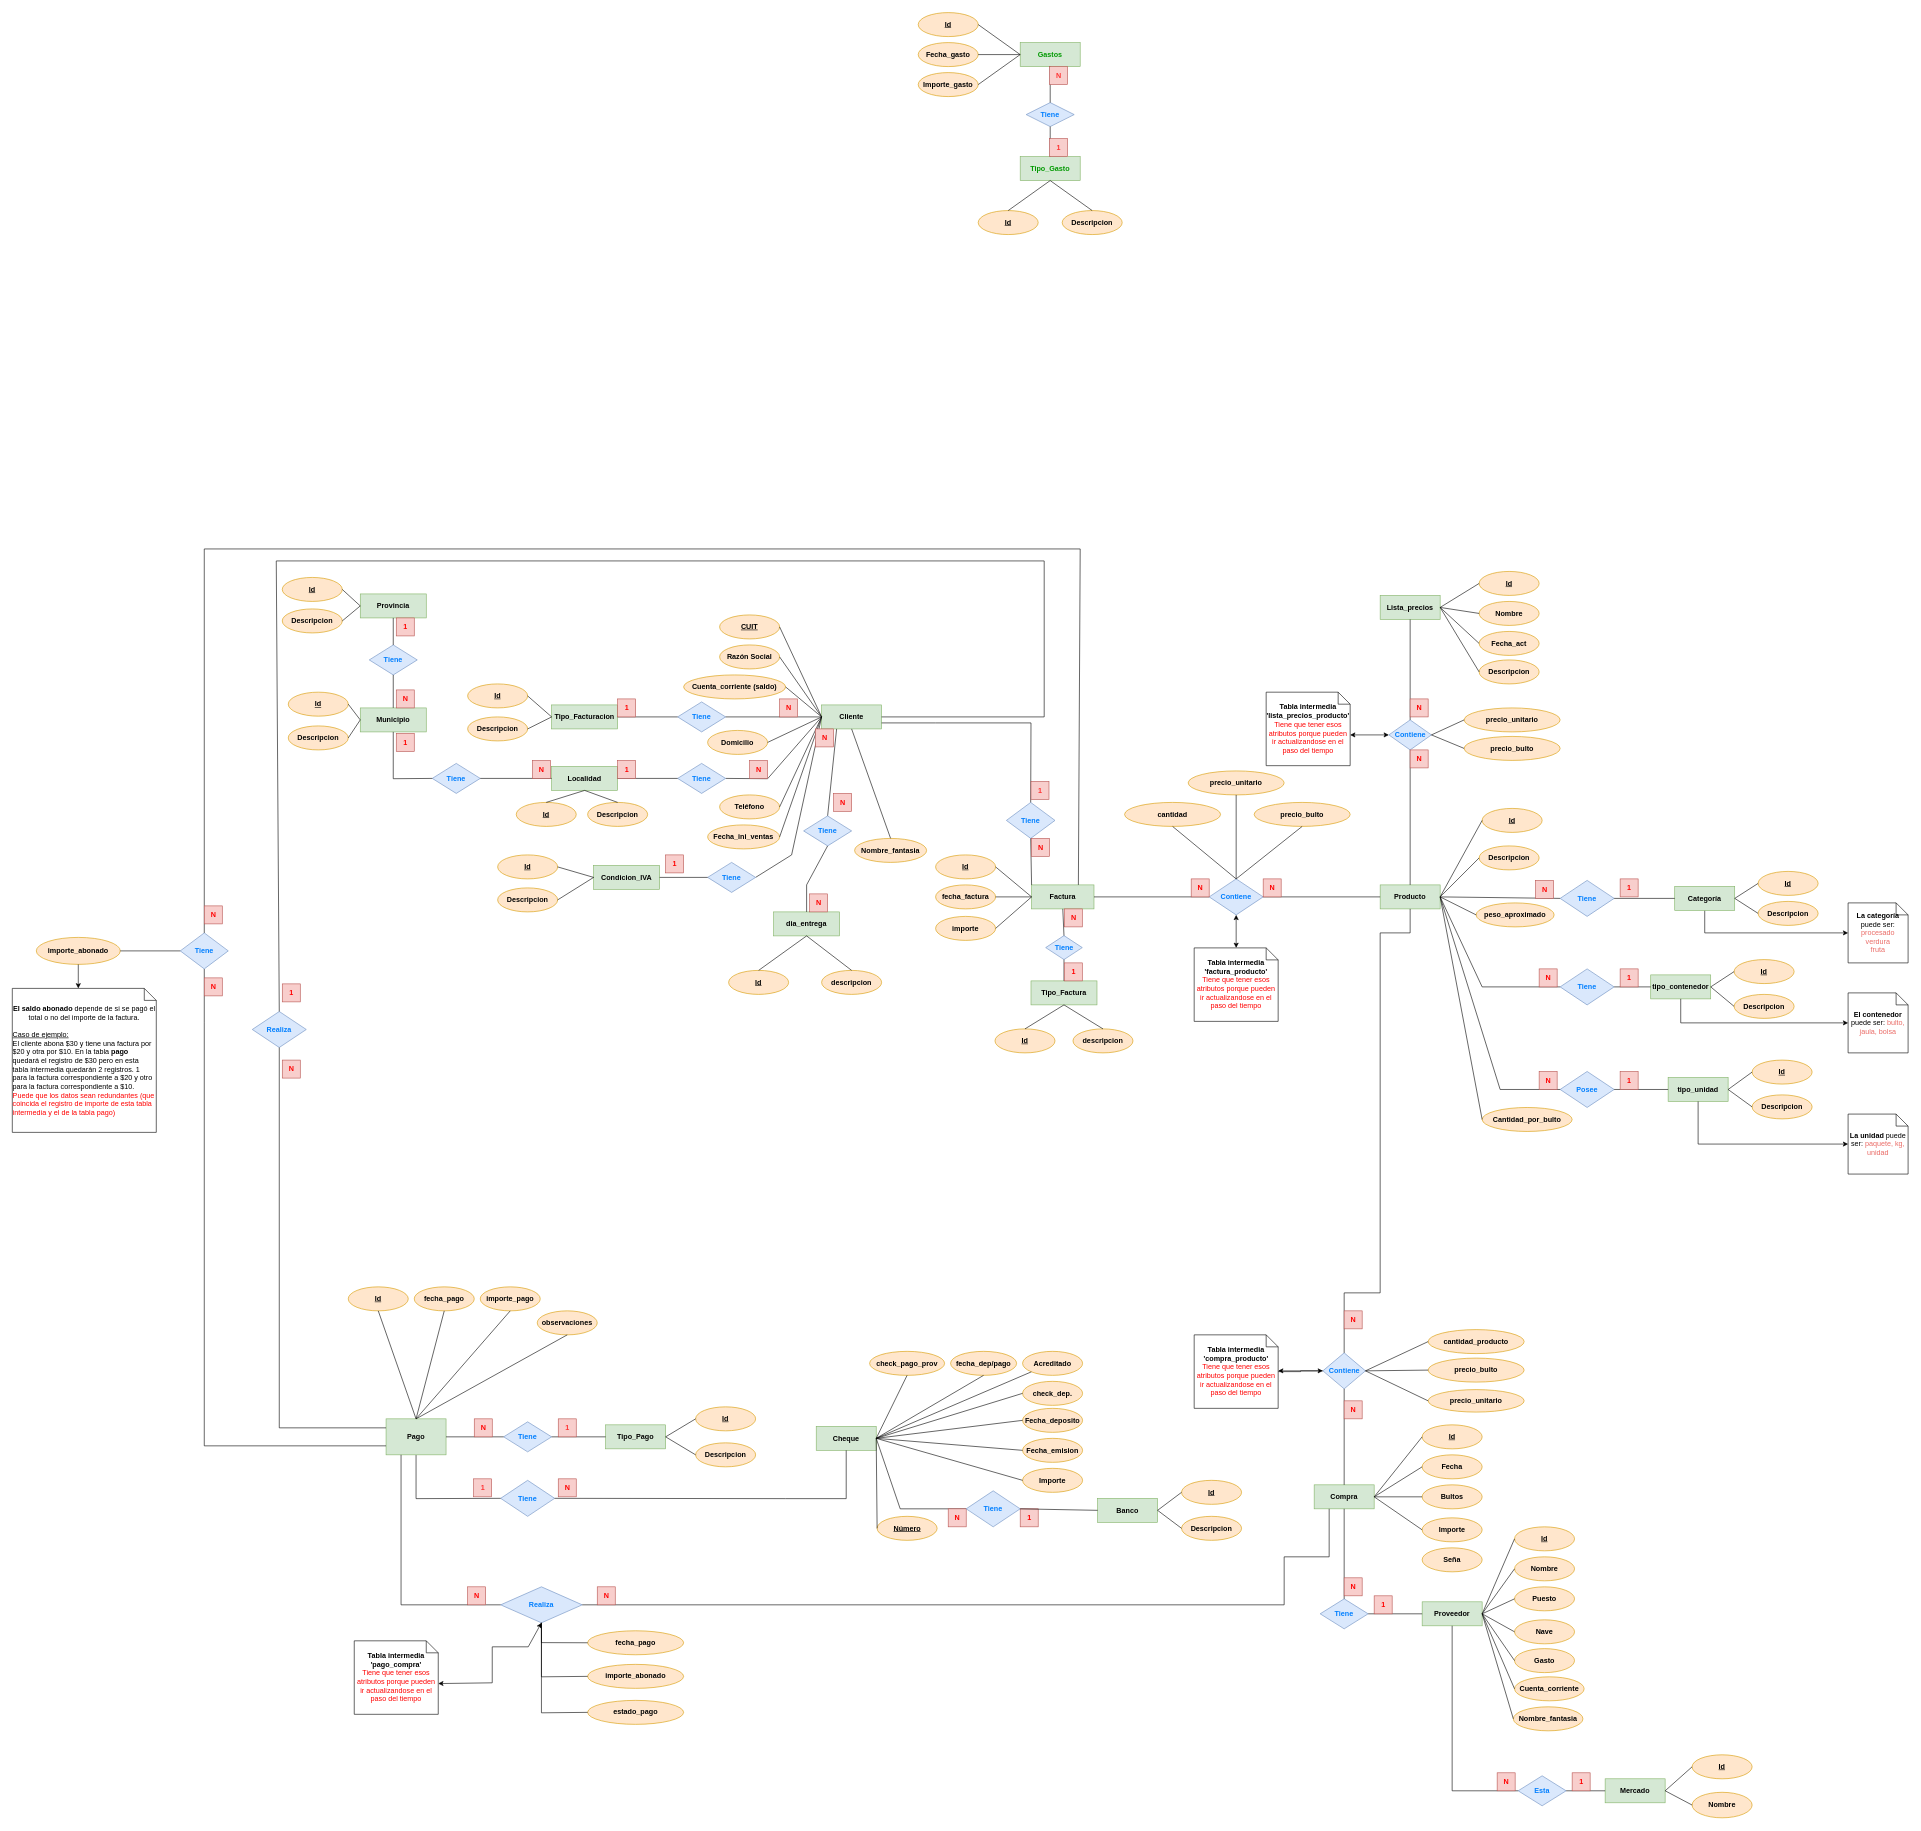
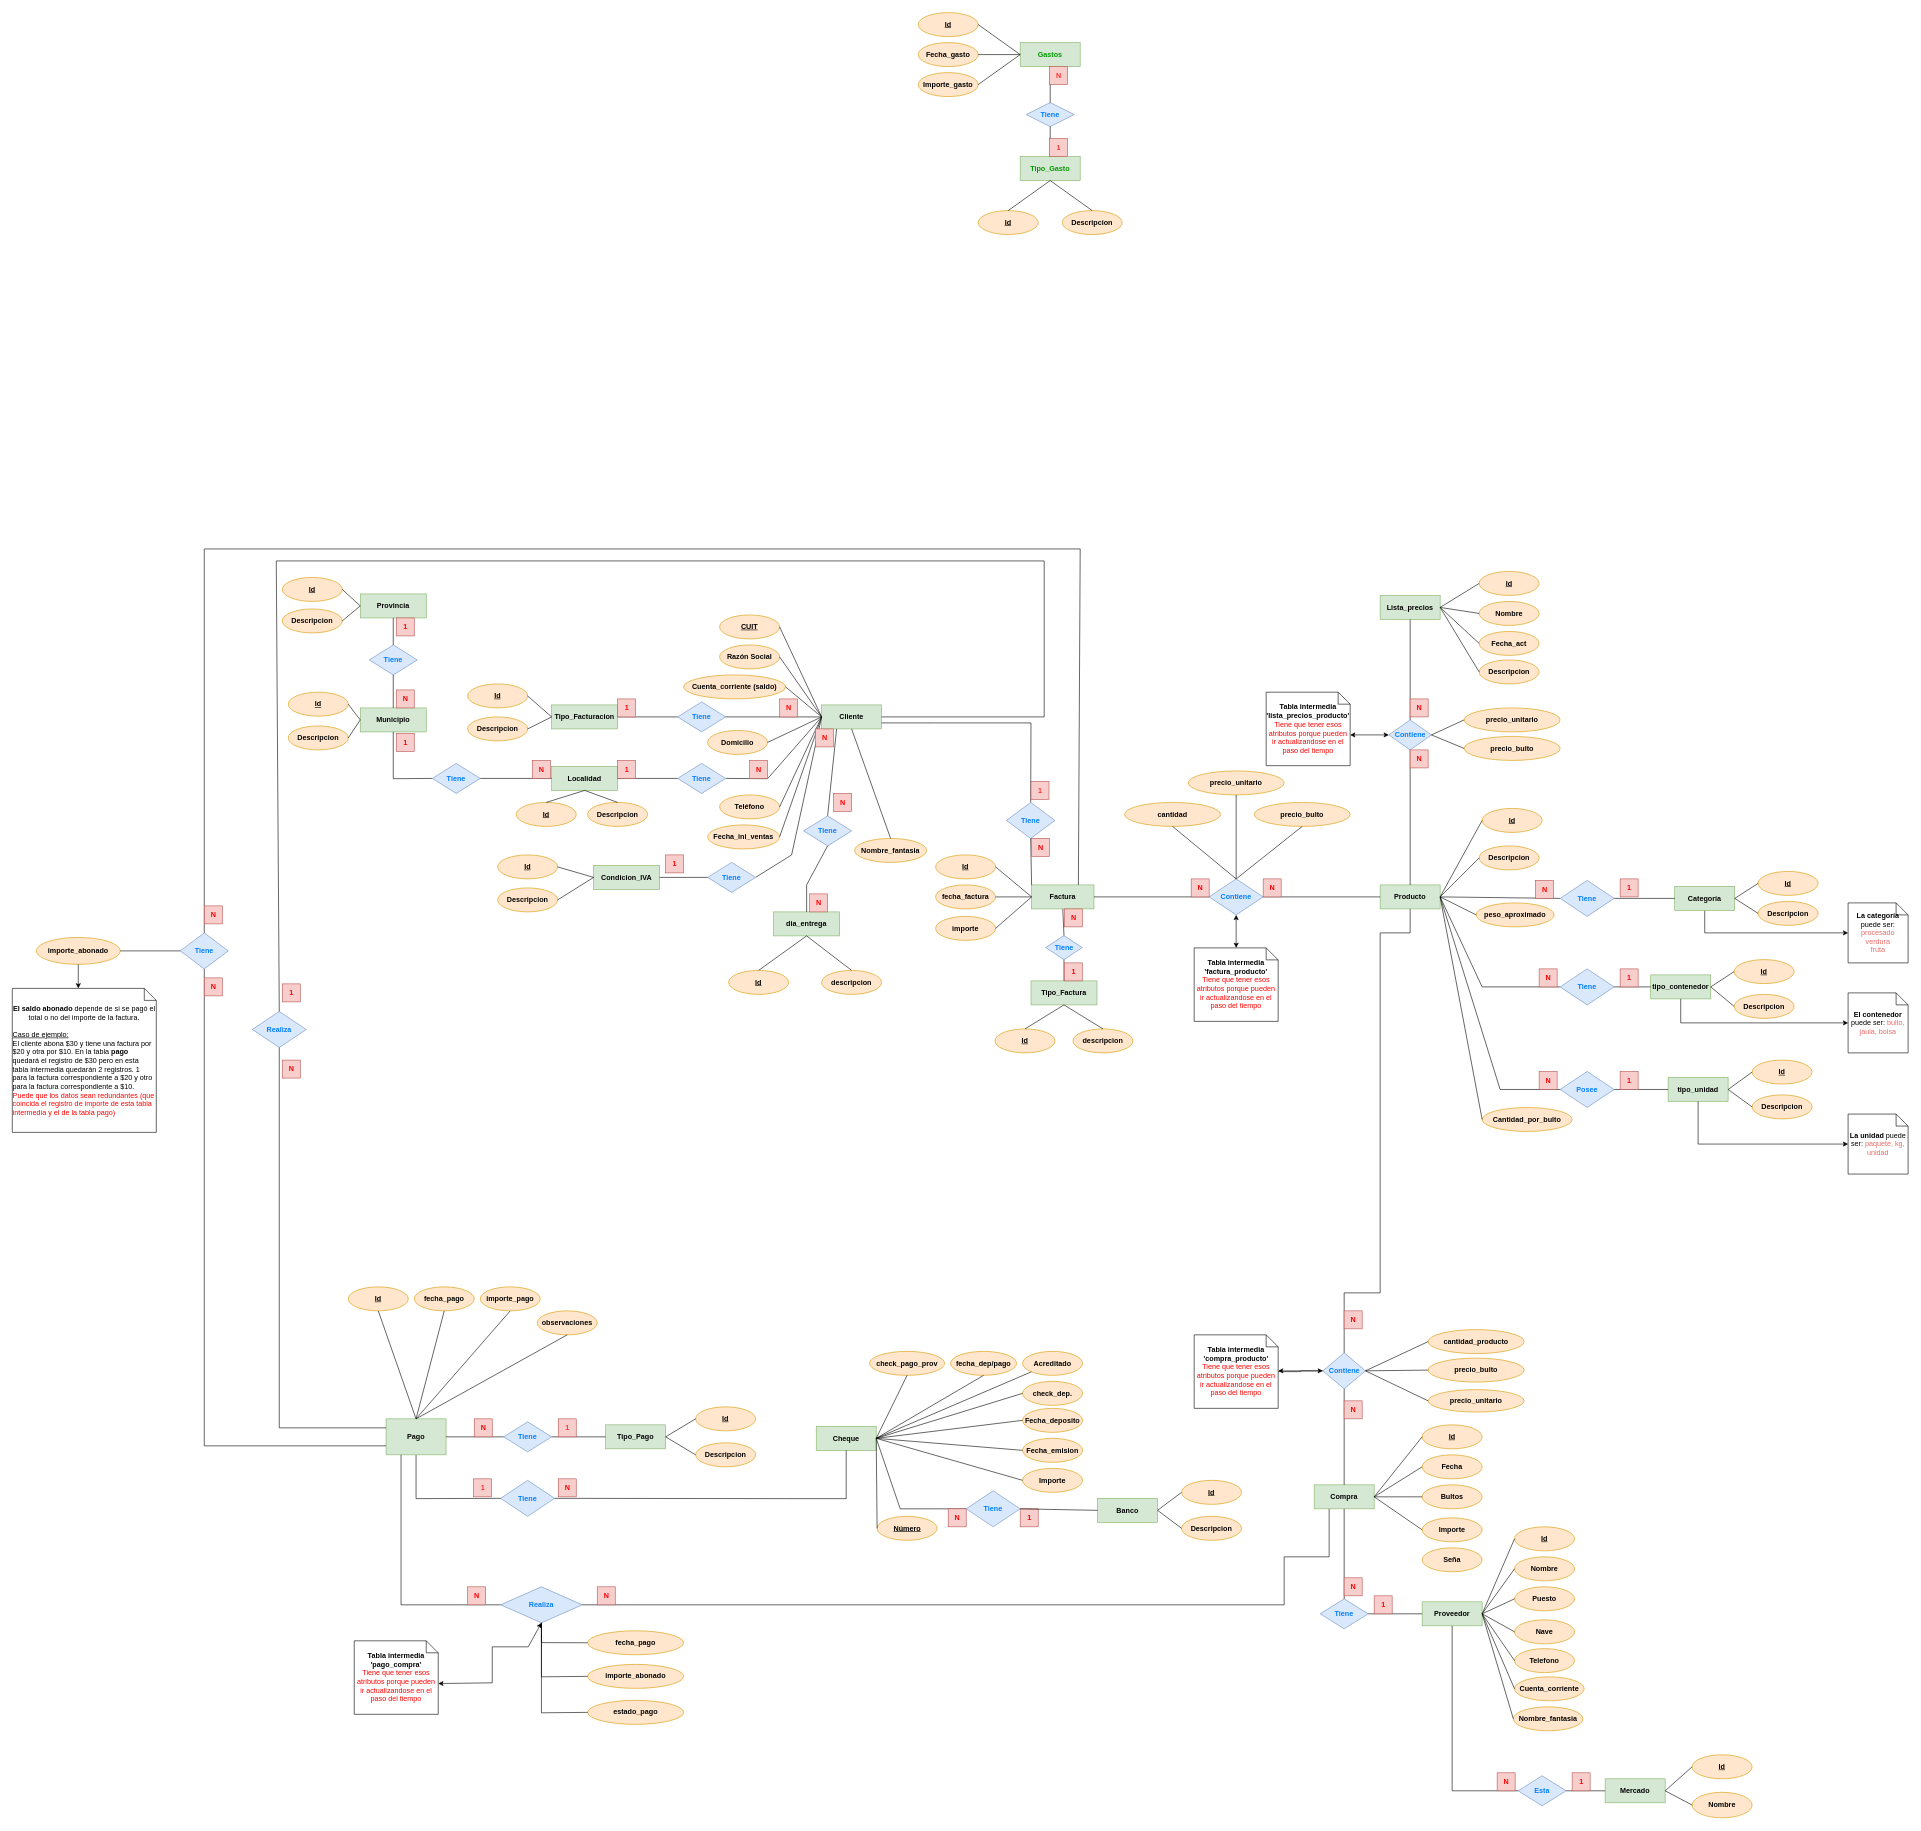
node "Gasto": label "Gasto" -> "Telefono"
